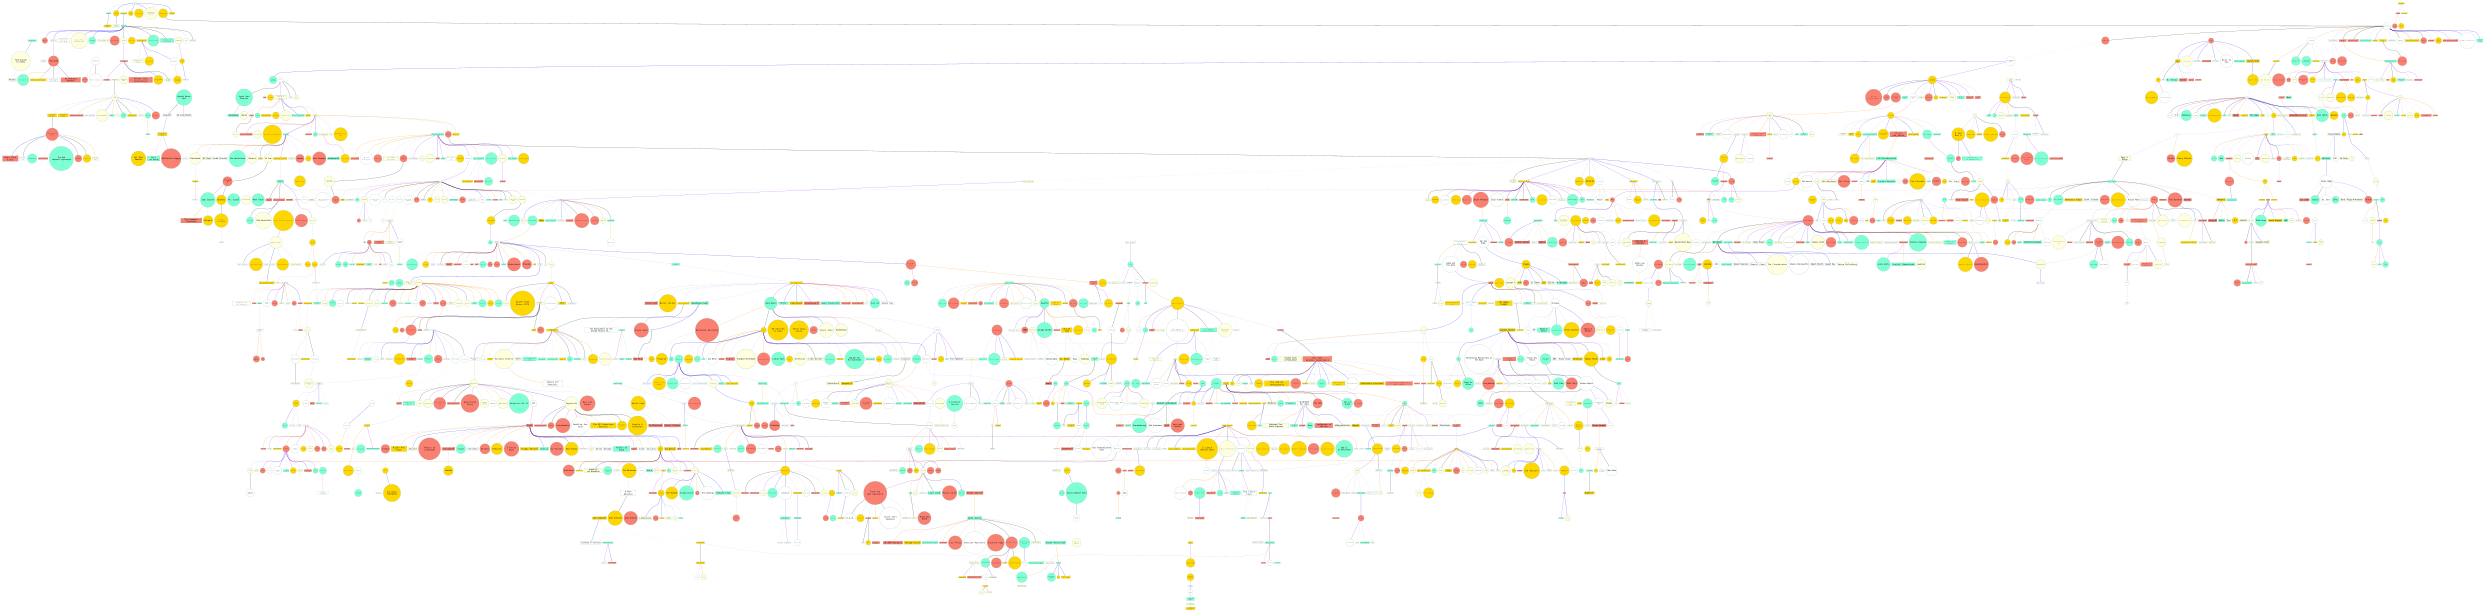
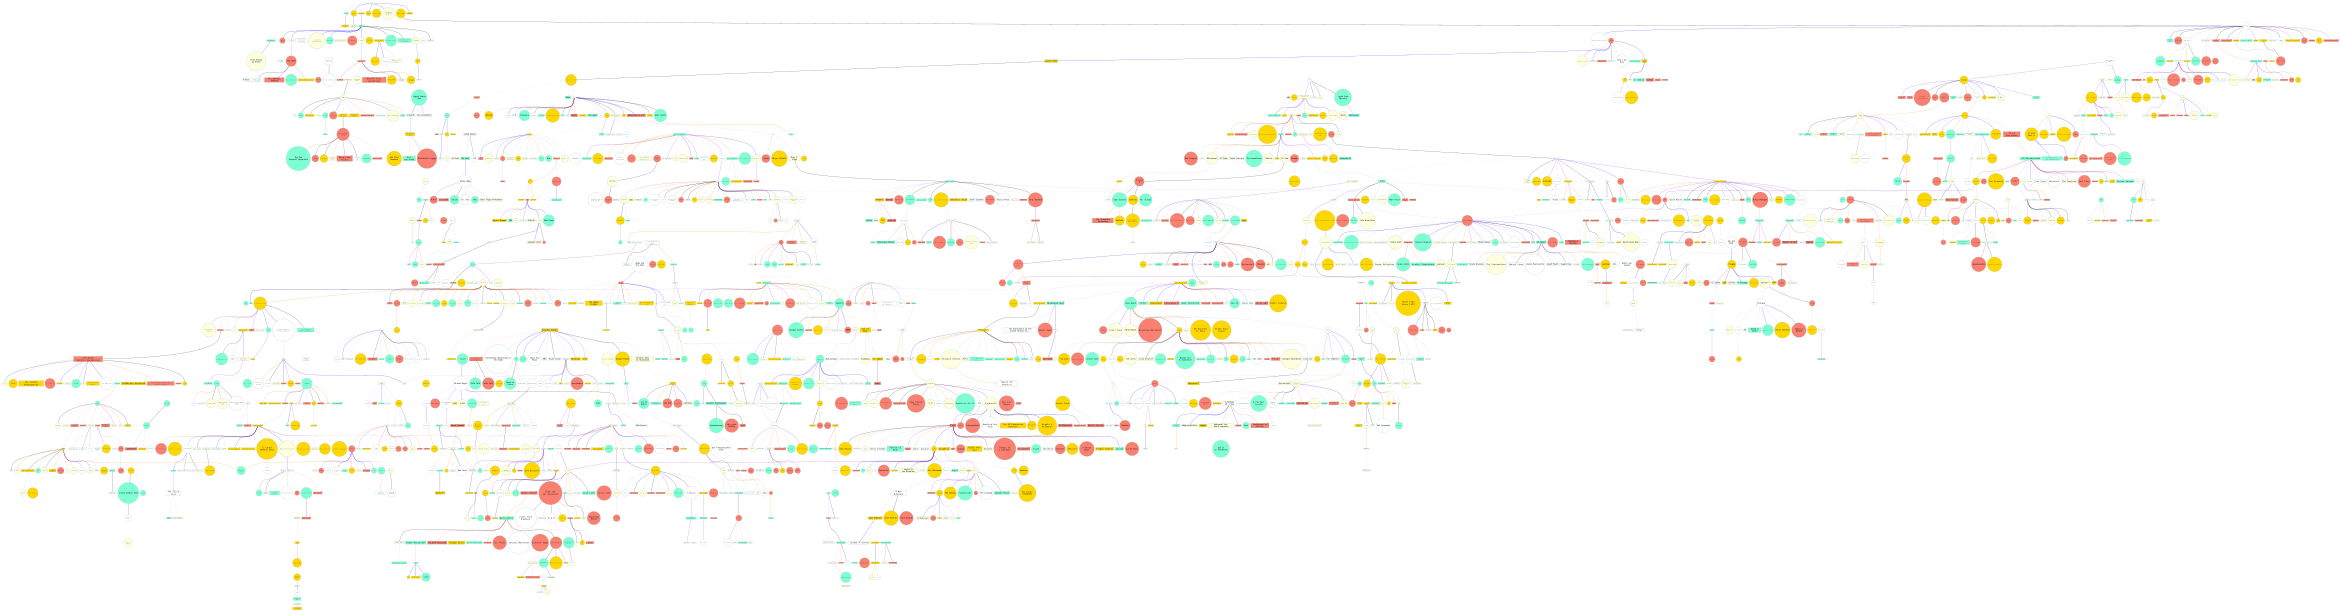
edge "Fleet Foxes" -- "DeVotchKa": added
